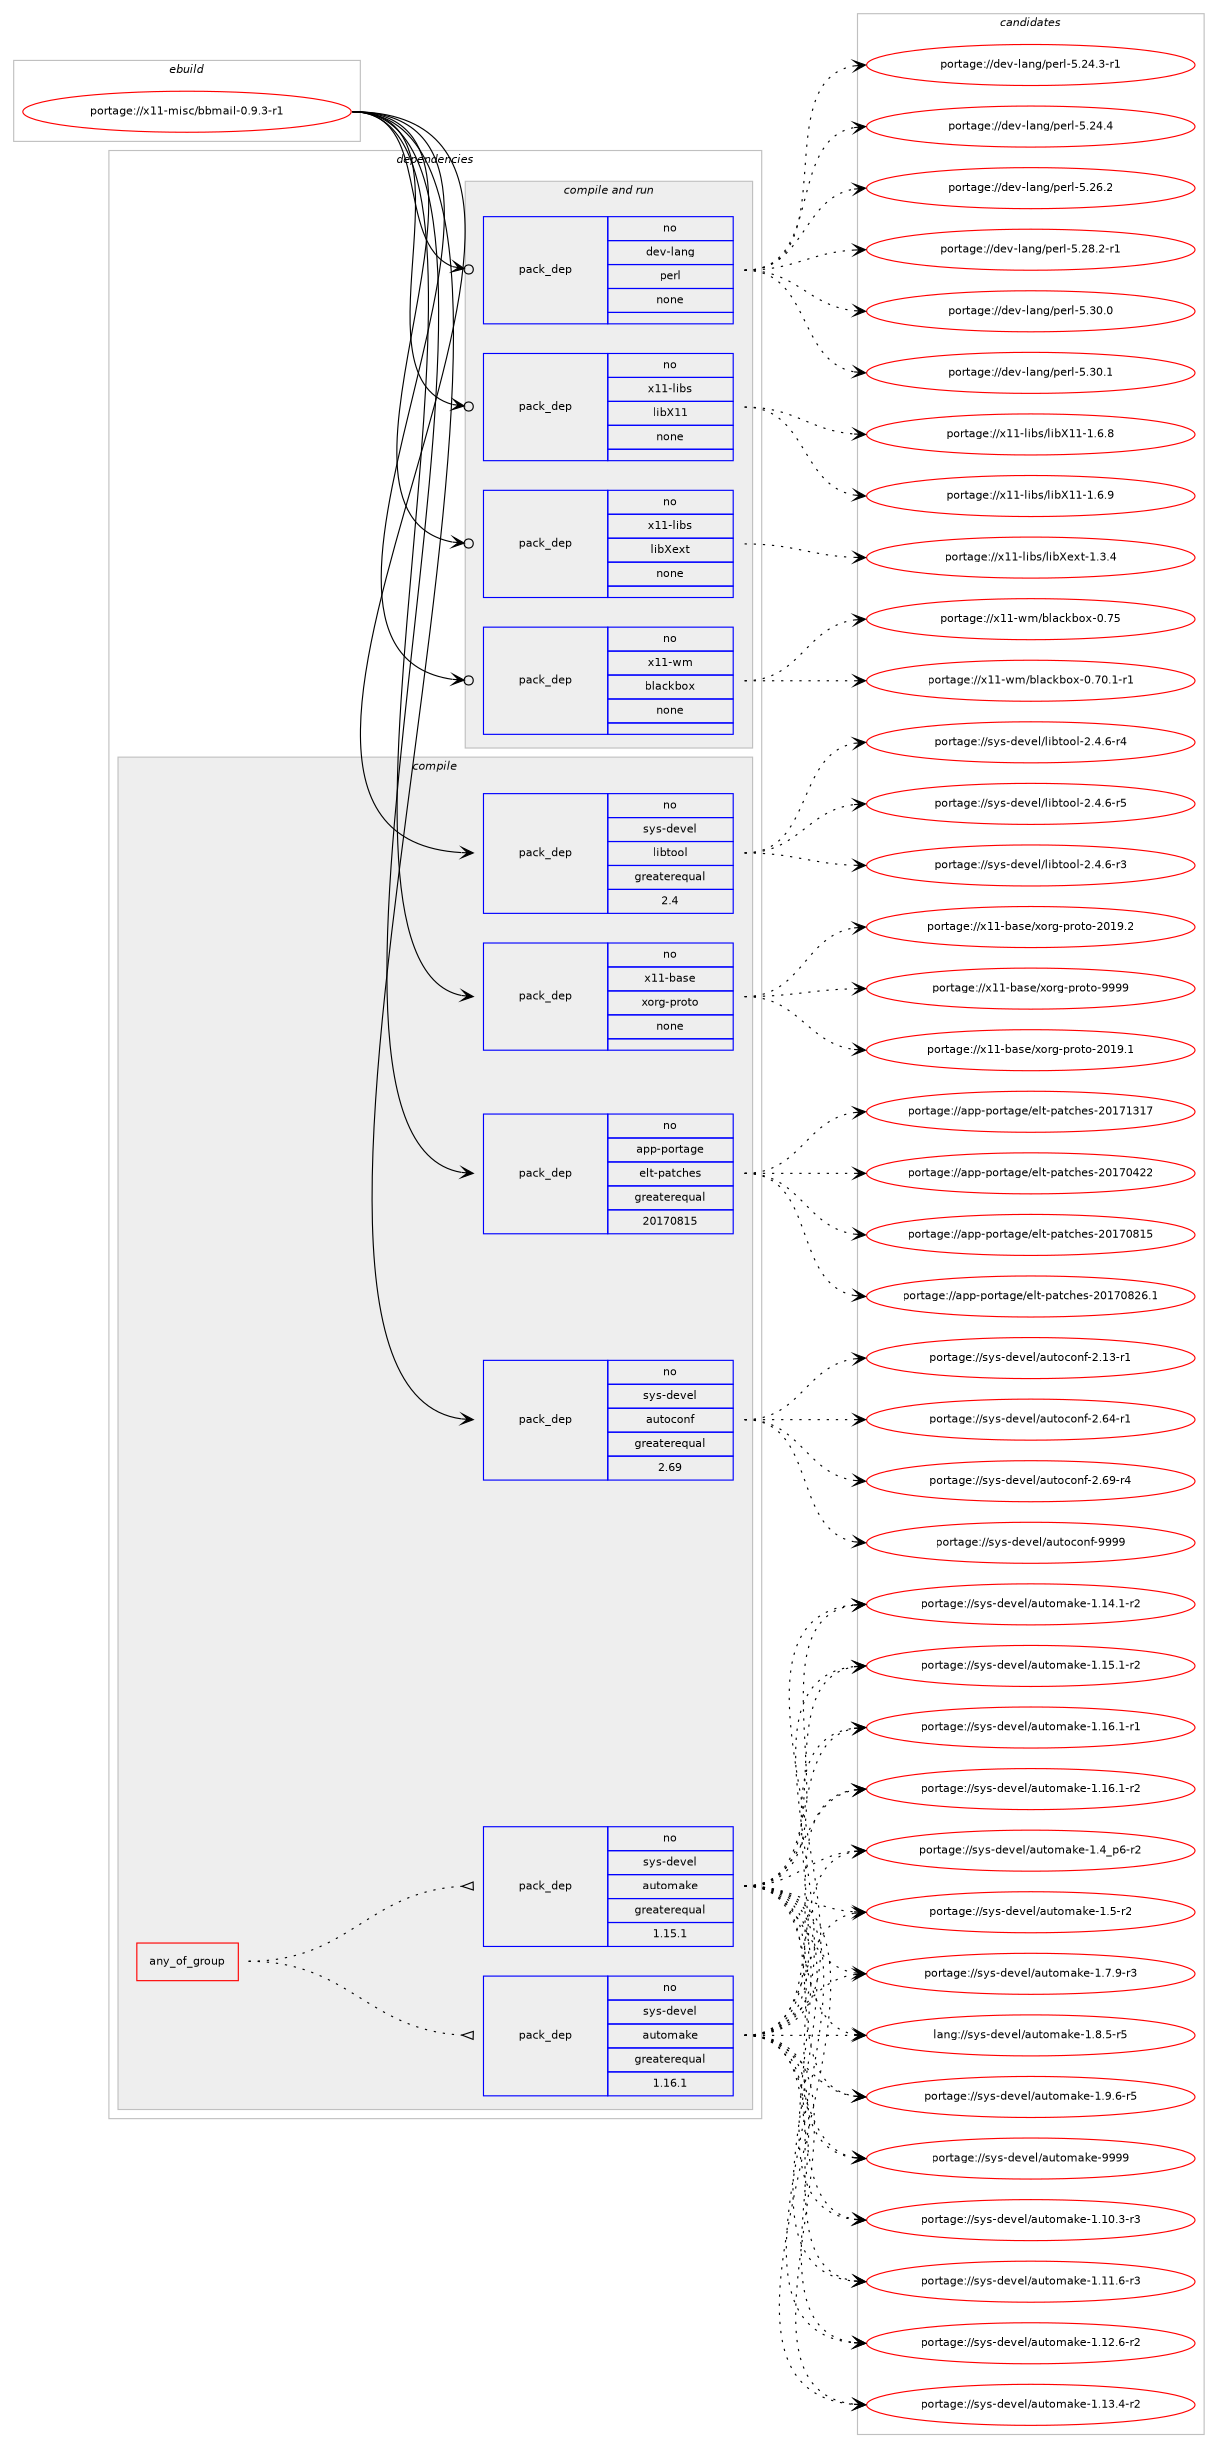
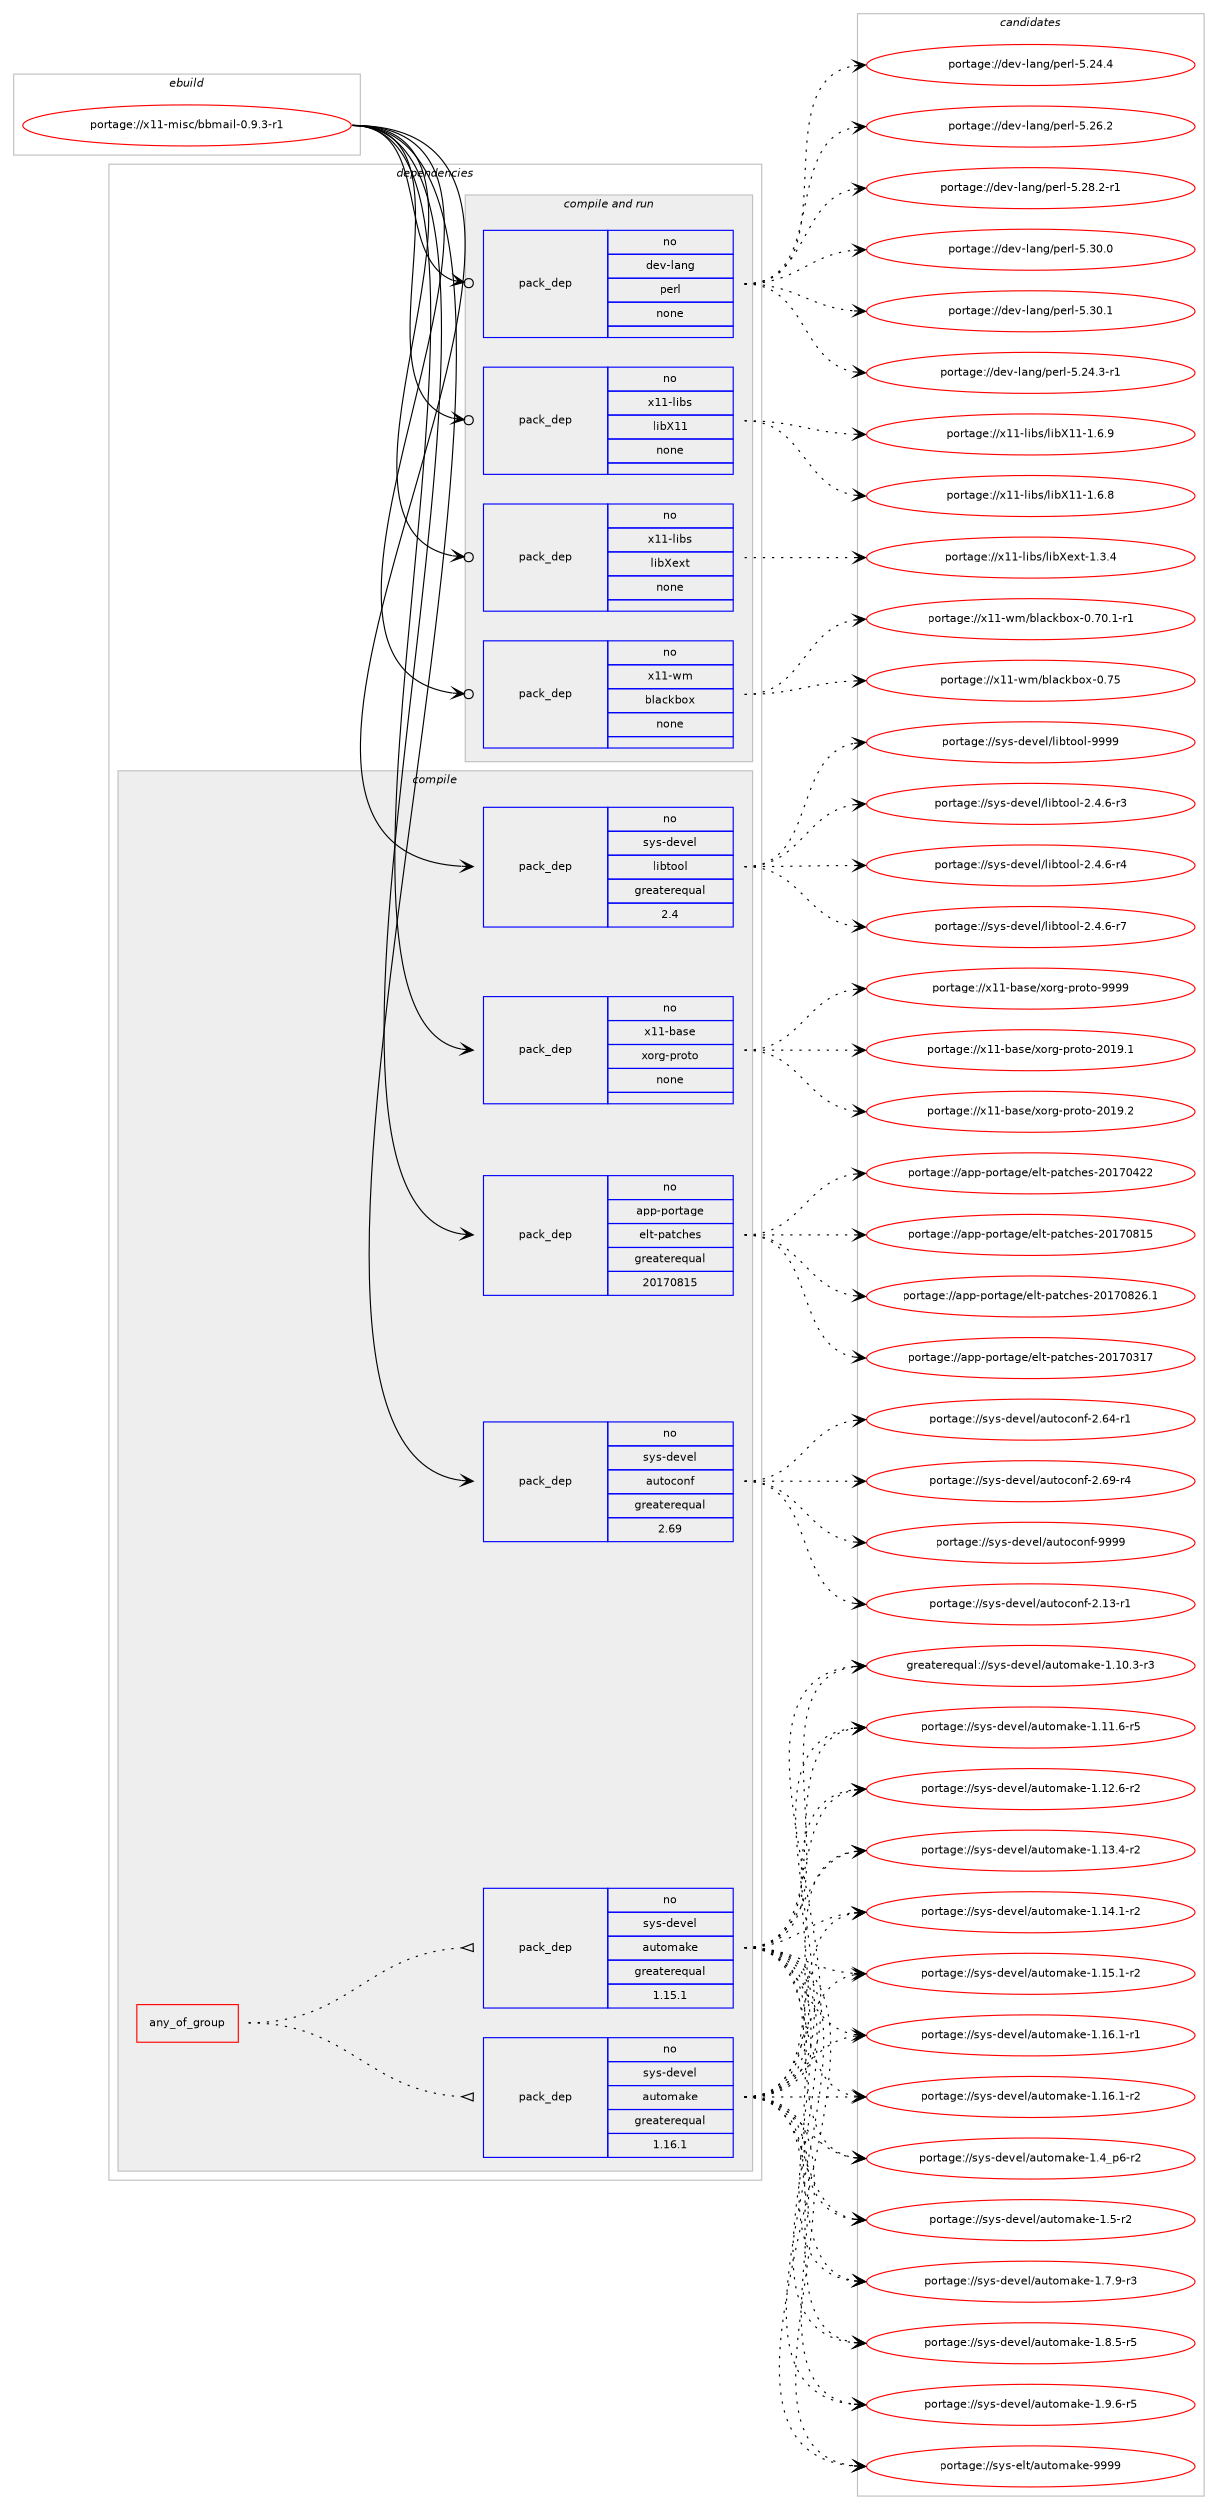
node "portage://sys-devel/libtool-9999": added
node "portage://sys-devel/libtool-2.4.6-r5": label "portage://sys-devel/libtool-2.4.6-r5" -> "portage://sys-devel/libtool-2.4.6-r7"
node "portage://app-portage/elt-patches-20171317": label "portage://app-portage/elt-patches-20171317" -> "portage://app-portage/elt-patches-20170317"
node "lang://sys-devel/automake-1.8.5-r5": label "lang://sys-devel/automake-1.8.5-r5" -> "portage://sys-devel/automake-1.8.5-r5"
node "portage://sys-devel/automake-9999": label "portage://sys-devel/automake-9999" -> "portage://sys-elt/automake-9999"
node "portage://sys-devel/automake-1.10.3-r3": label "portage://sys-devel/automake-1.10.3-r3" -> "greaterequal://sys-devel/automake-1.10.3-r3"
node "portage://sys-devel/automake-1.11.6-r3": label "portage://sys-devel/automake-1.11.6-r3" -> "portage://sys-devel/automake-1.11.6-r5"
